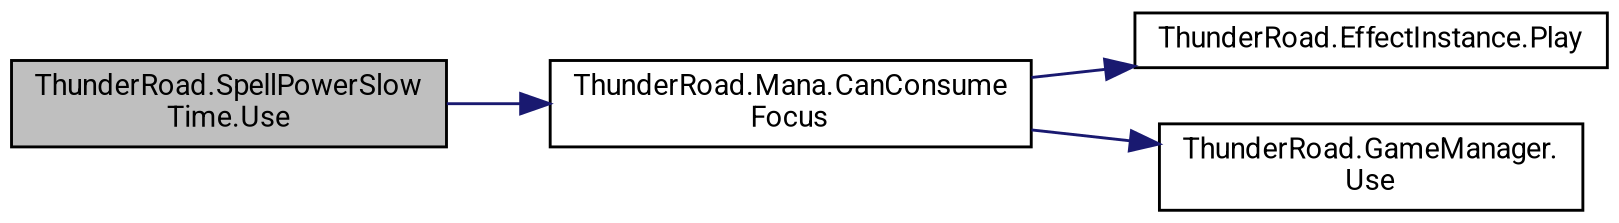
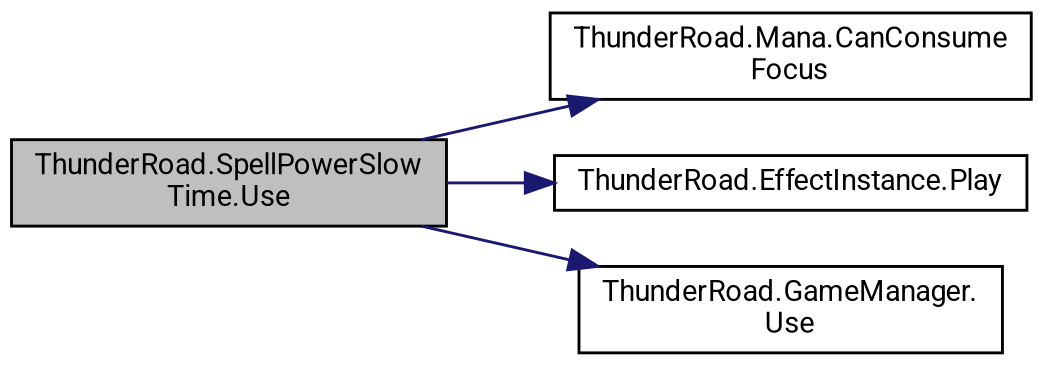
edge "ThunderRoad.Mana.CanConsume Focus" -> "ThunderRoad.EffectInstance.Play": now "ThunderRoad.SpellPowerSlow Time.Use" -> "ThunderRoad.EffectInstance.Play"
edge "ThunderRoad.Mana.CanConsume Focus" -> "ThunderRoad.GameManager. Use": now "ThunderRoad.SpellPowerSlow Time.Use" -> "ThunderRoad.GameManager. Use"
